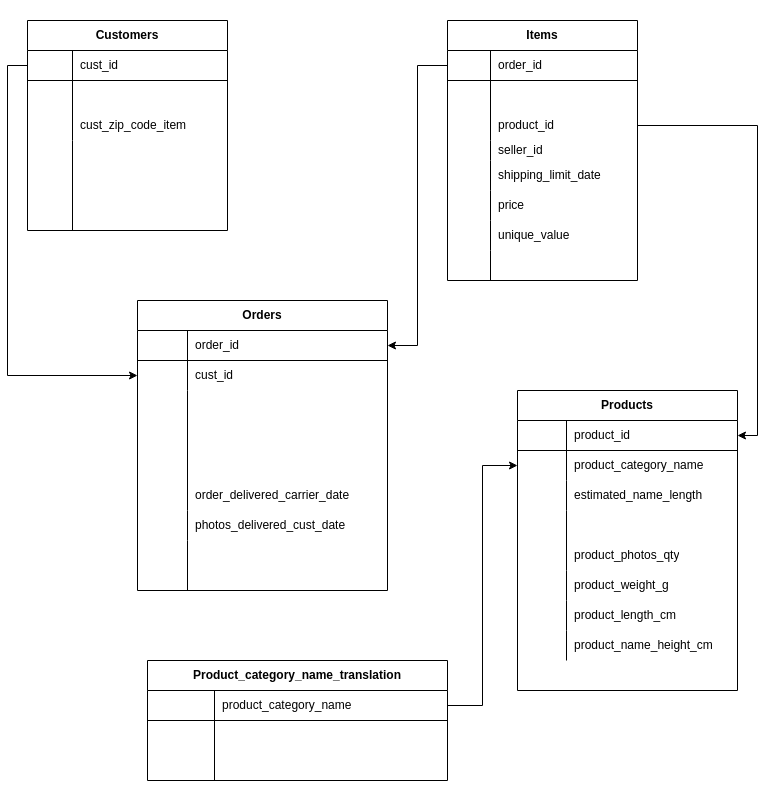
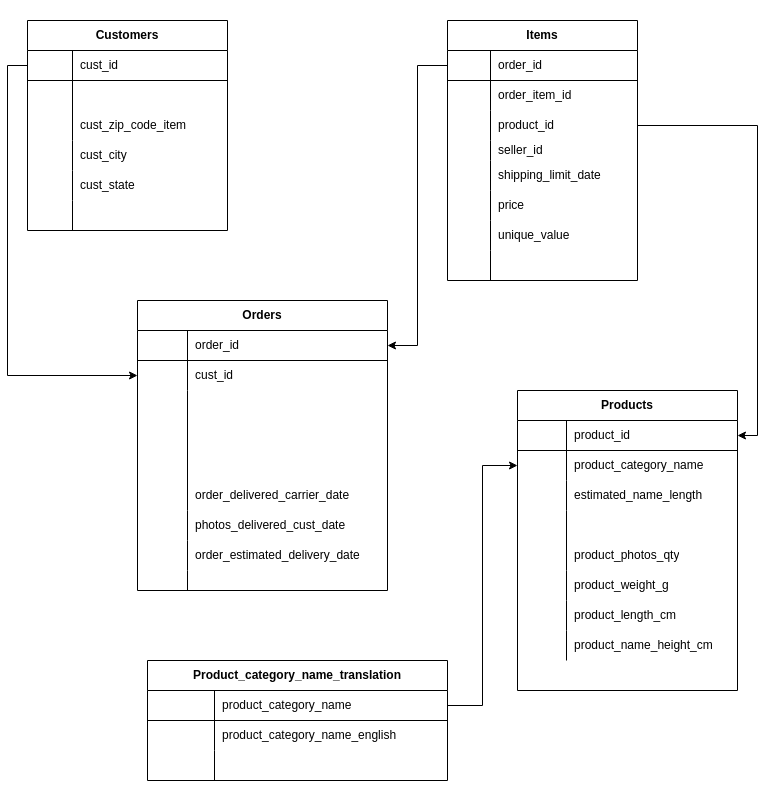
node "order_item_id": added
node "cust_city": added
node "cust_state": added
node "order_estimated_delivery_date": added
node "product_category_name_english": added
